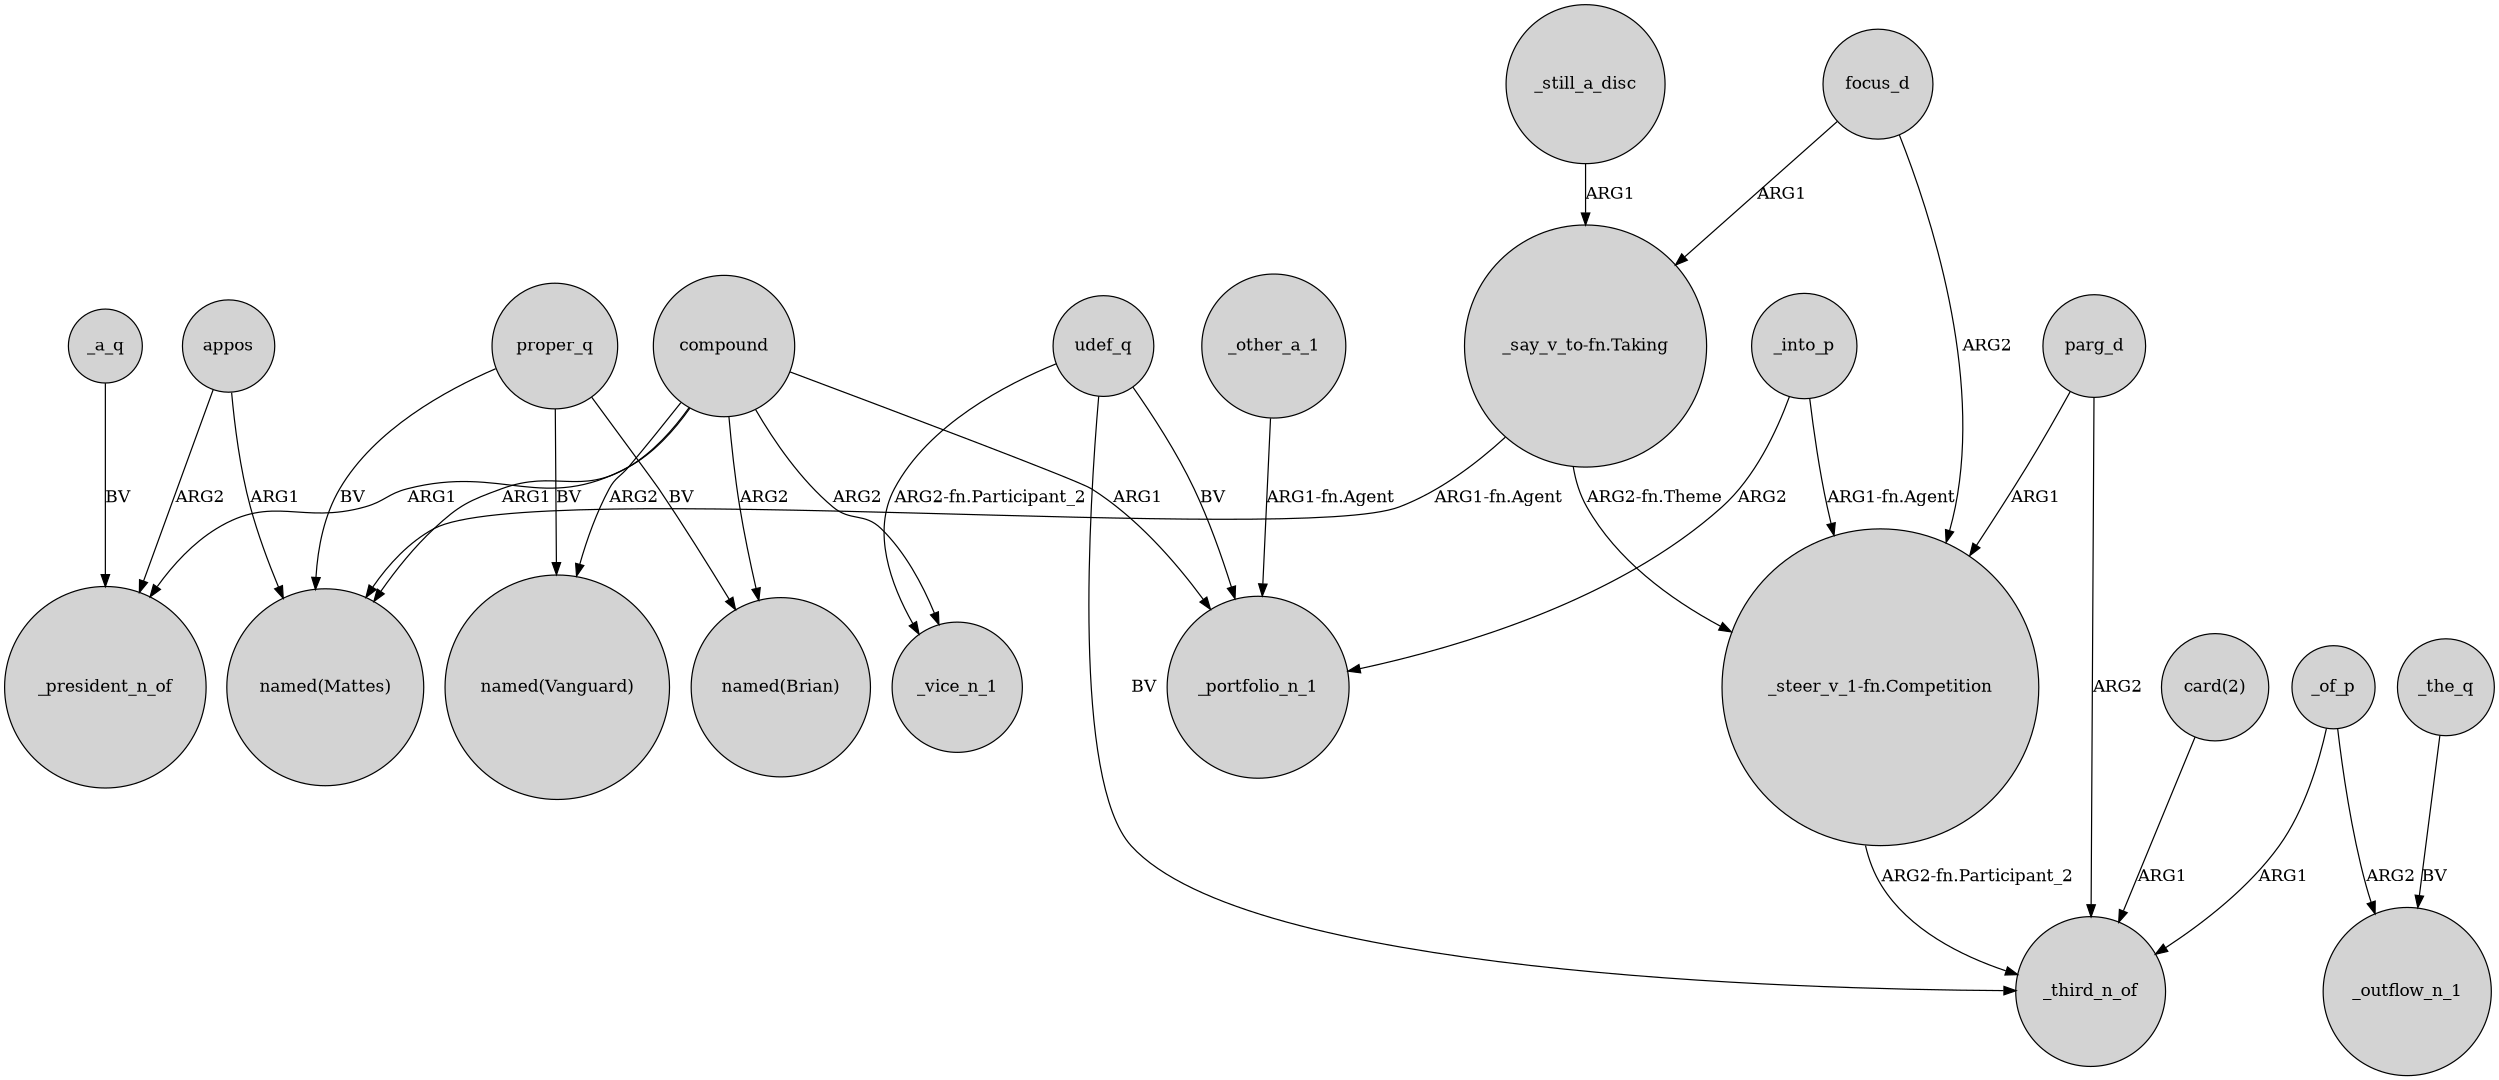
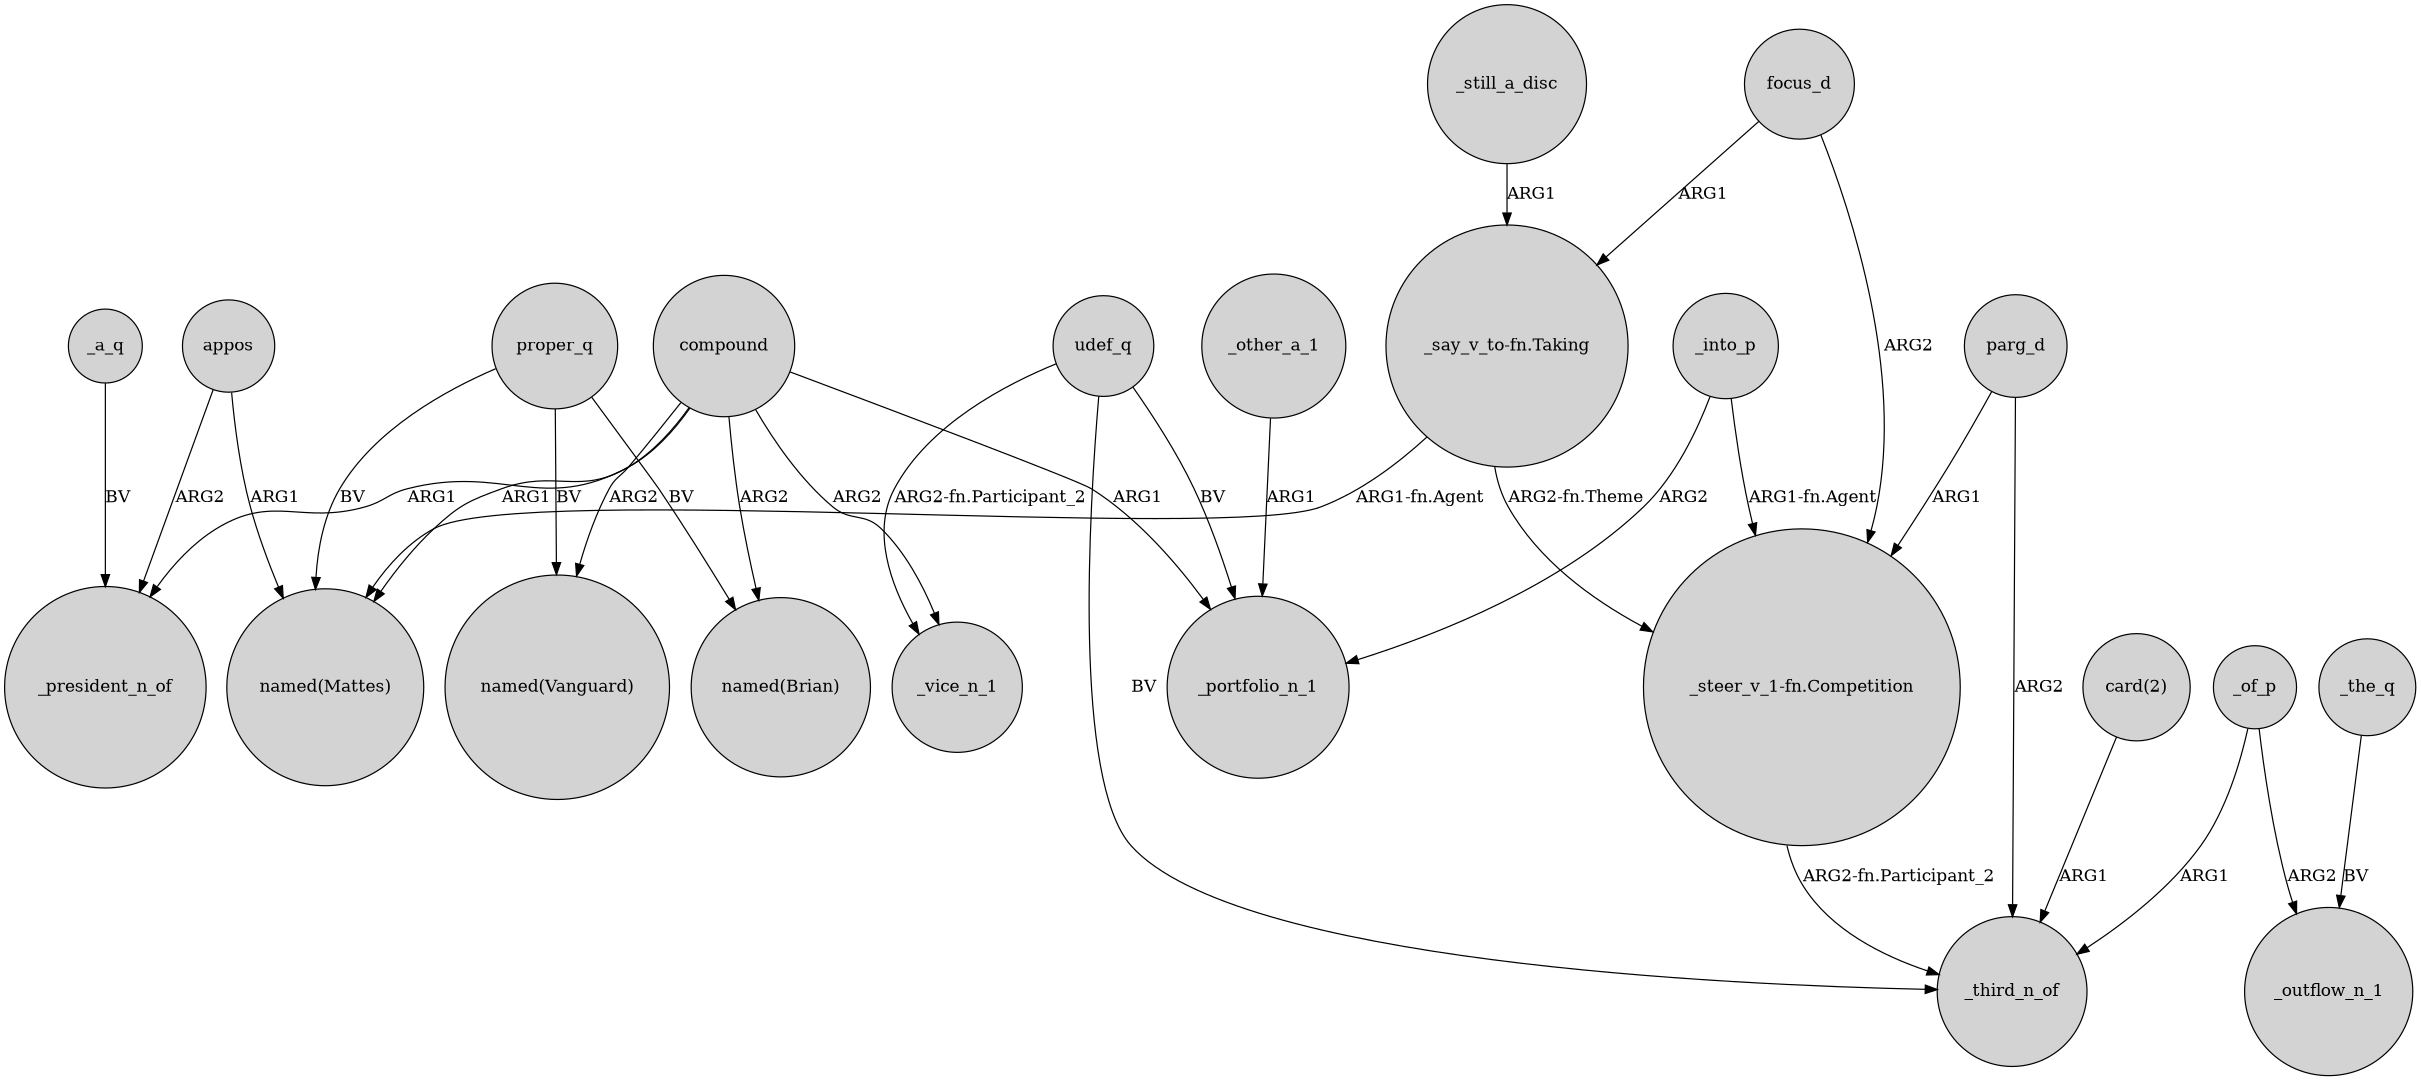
edge "_other_a_1" -> "_portfolio_n_1": label "ARG1-fn.Agent" -> "ARG1"
